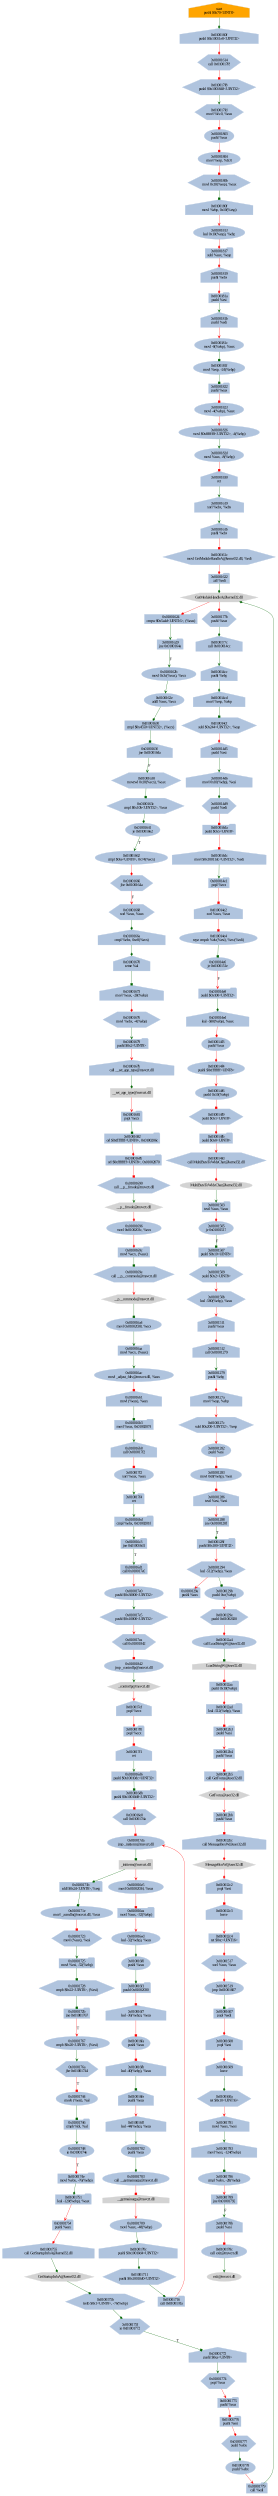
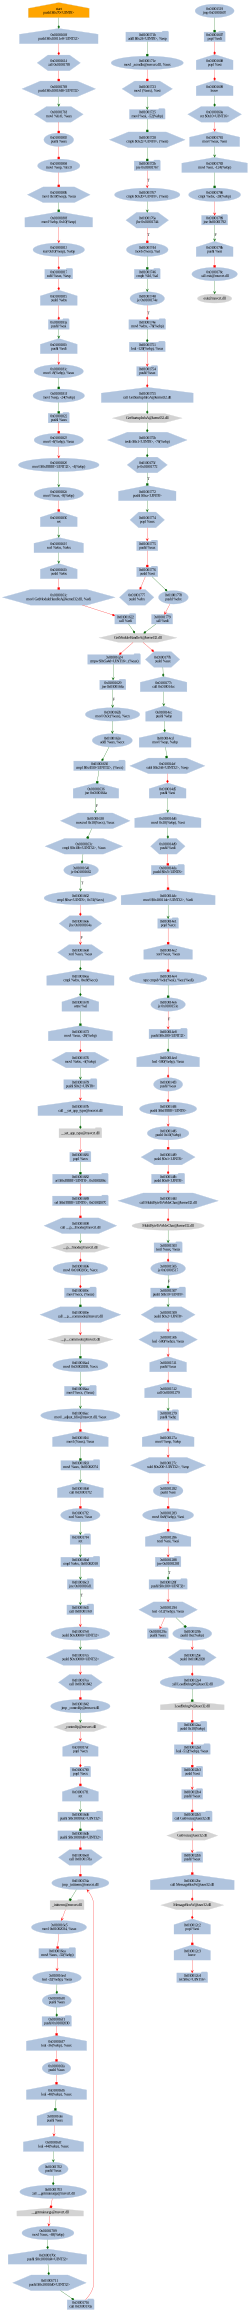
edge "_initterm@msvcrt.dll" -> "0x0100171b addl $0x24<UINT8>, %esp": removed
node "0x01001517 xorl %eax, %eax": removed
edge "0x01001777 pushl %ebx" -> "0x01001778 pushl %ebx": now "0x01001776 pushl %esi" -> "0x01001778 pushl %ebx"
